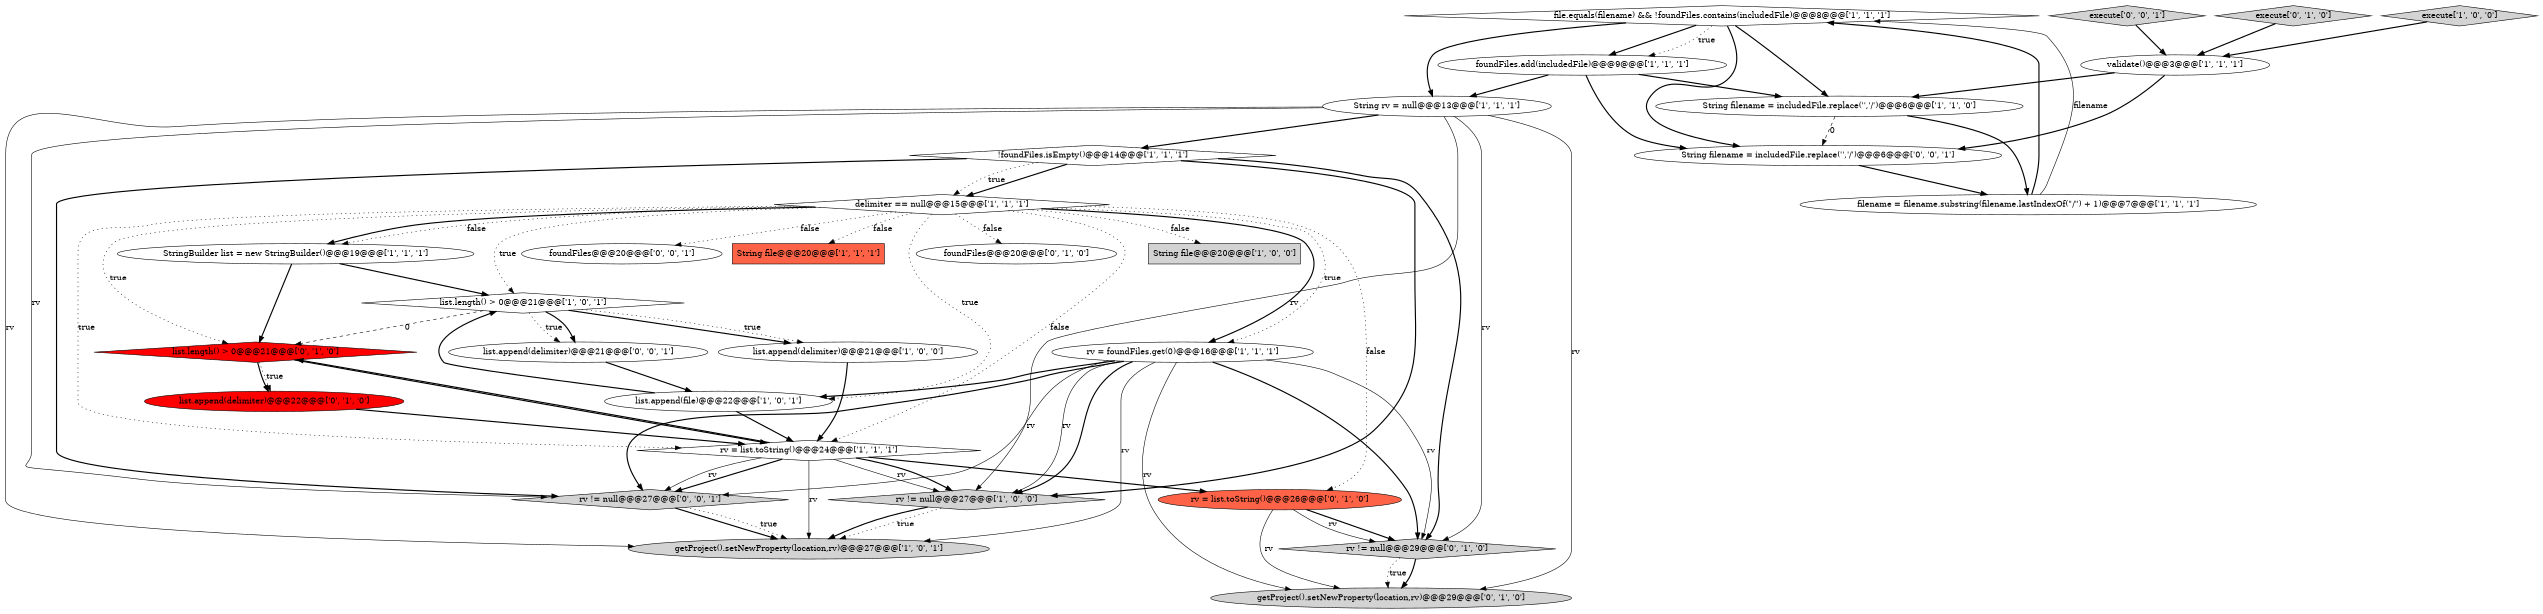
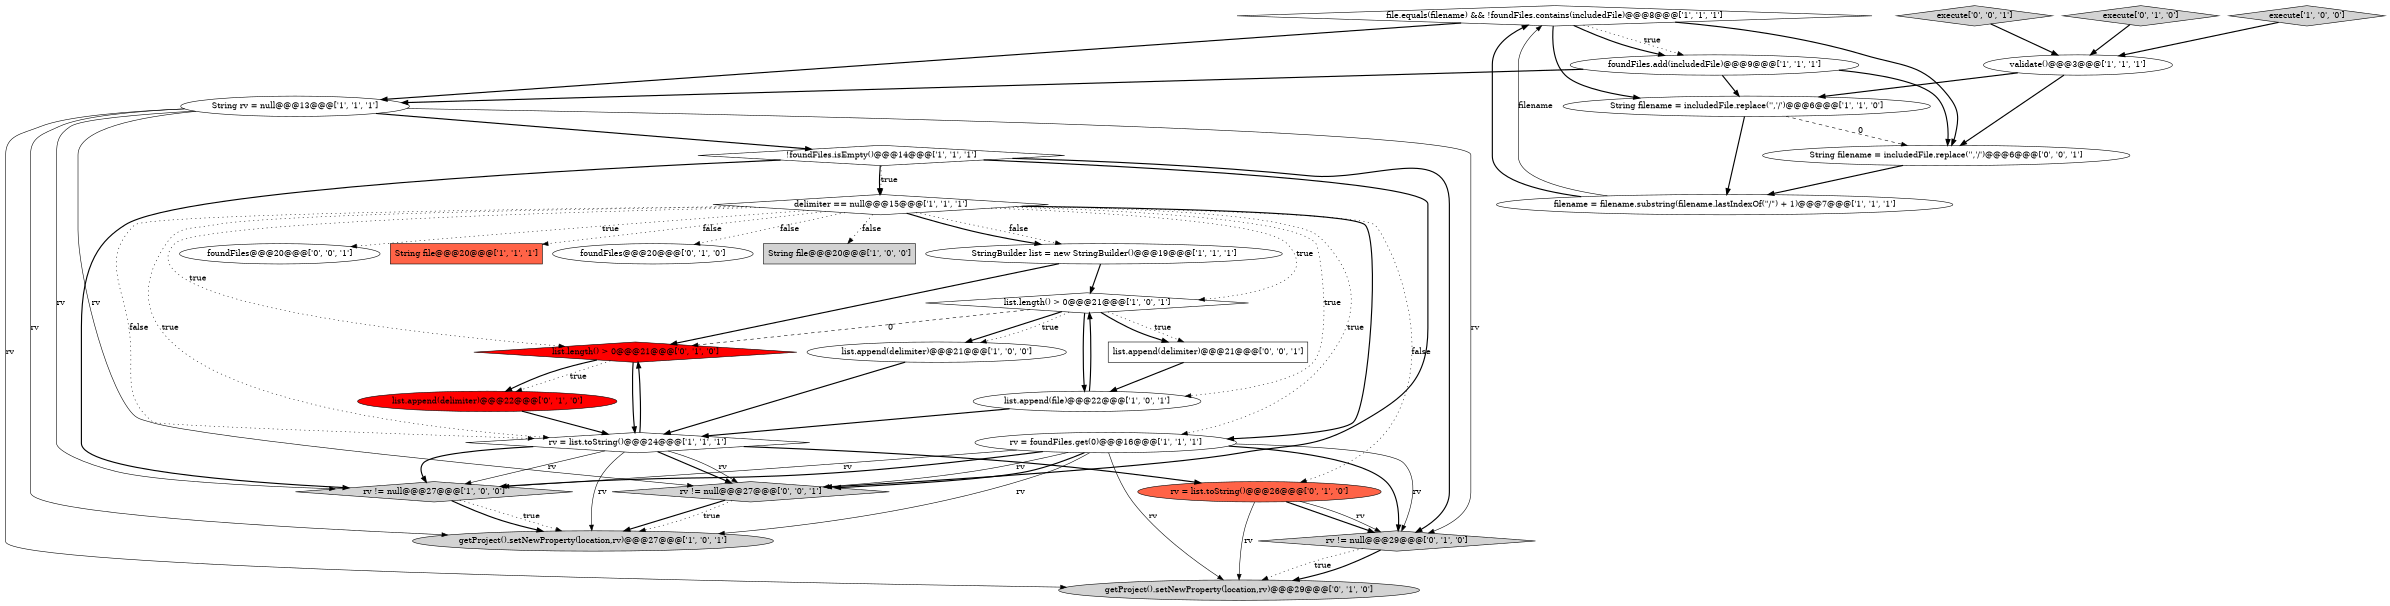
edge "delimiter == null@@@15@@@['1', '1', '1']" -> "foundFiles@@@20@@@['0', '0', '1']": label "false" -> "true"
node "list.append(delimiter)@@@21@@@['0', '0', '1']": shape ellipse -> box
edge "rv = foundFiles.get(0)@@@16@@@['1', '1', '1']" -> "list.append(file)@@@22@@@['1', '0', '1']": now "list.length() > 0@@@21@@@['1', '0', '1']" -> "list.append(file)@@@22@@@['1', '0', '1']"
